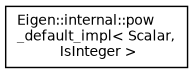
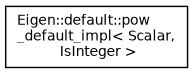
node "Eigen::internal::pow _default_impl< Scalar, IsInteger >": label "Eigen::internal::pow _default_impl< Scalar, IsInteger >" -> "Eigen::default::pow _default_impl< Scalar, IsInteger >"
